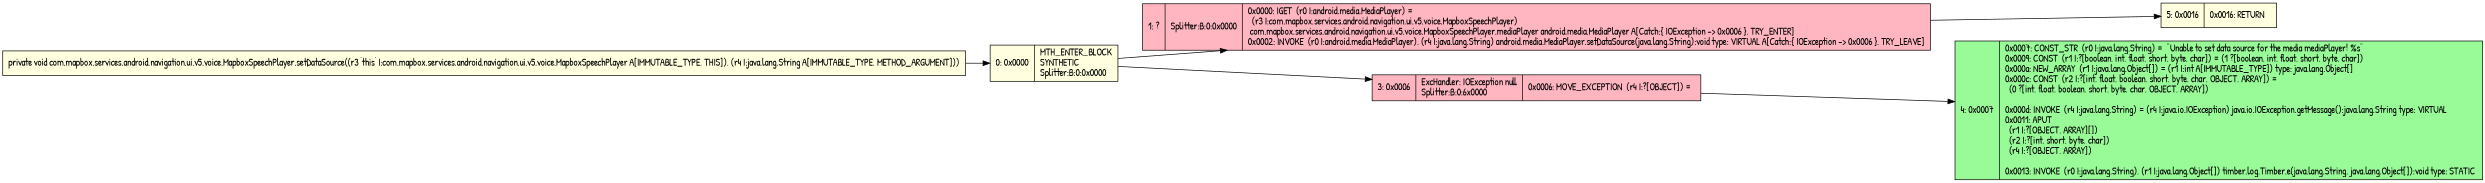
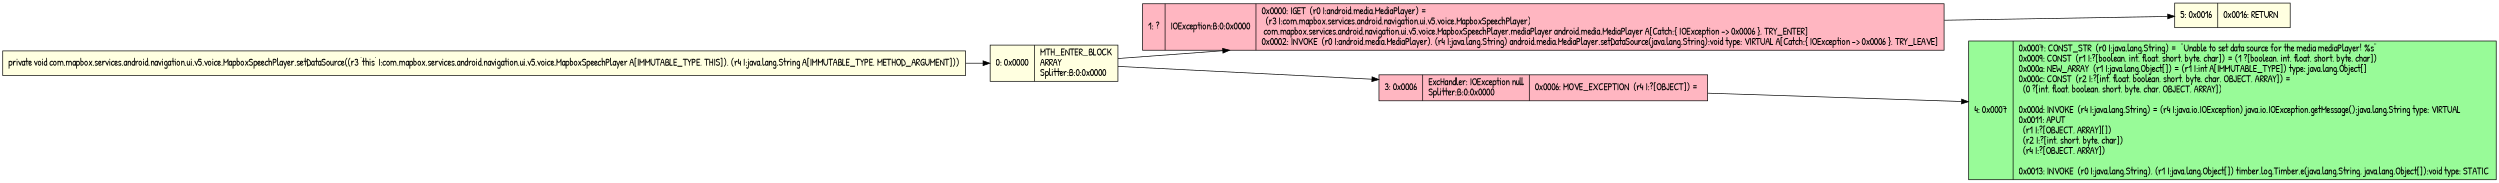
node "1: ?": text "Splitter:B:0:0x0000" -> "IOException:B:0:0x0000"
node "0: 0x0000": text "SYNTHETIC" -> "ARRAY"
node "3: 0x0006": text "Splitter:B:0:6x0000" -> "Splitter:B:0:0x0000"
